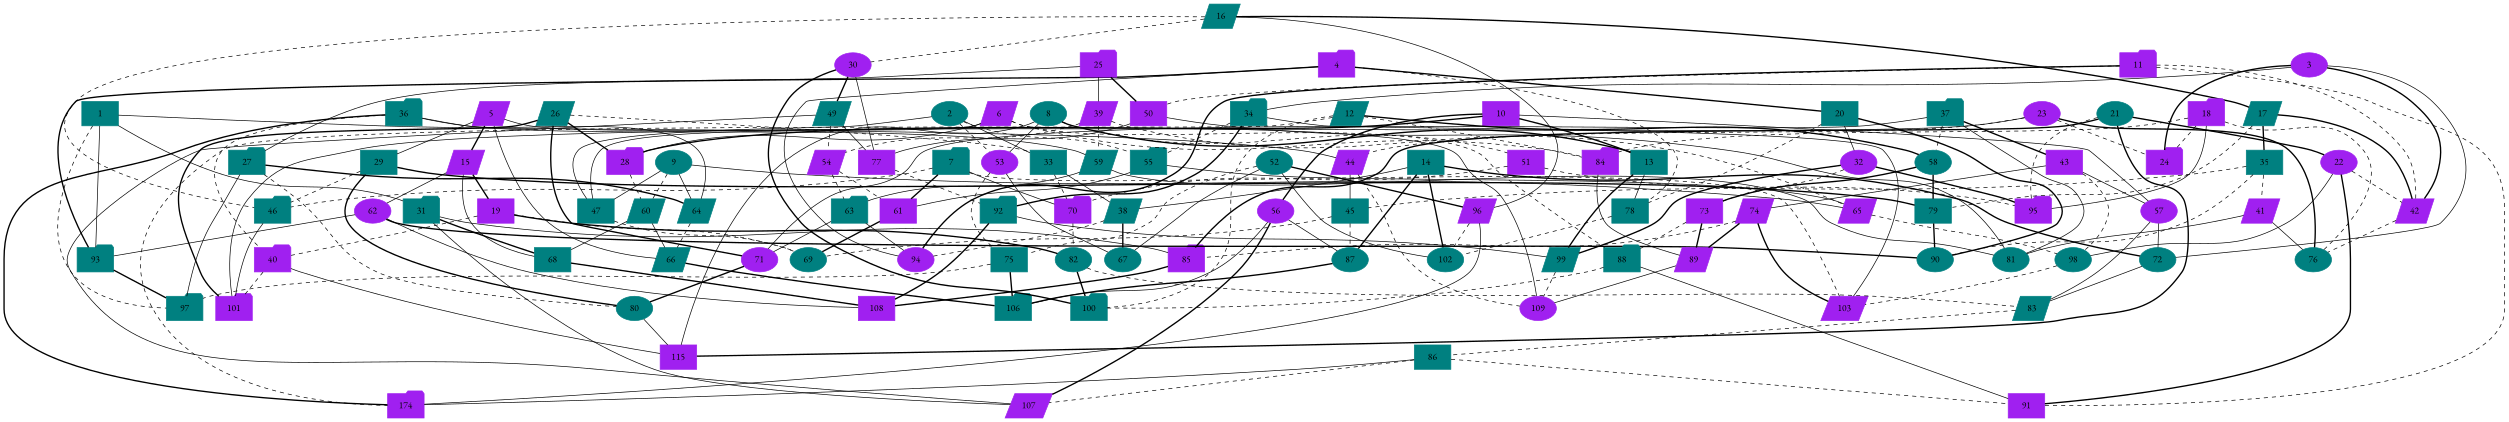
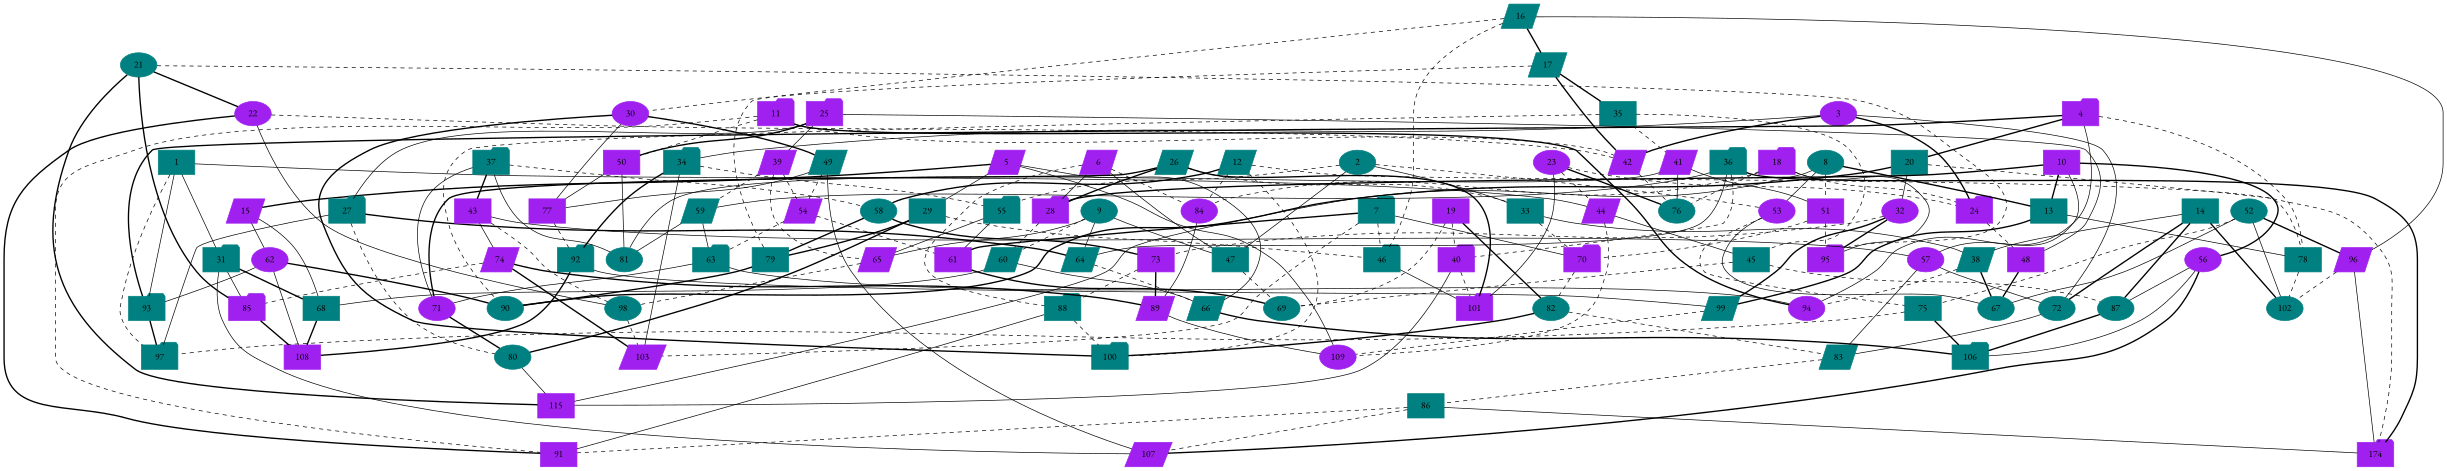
node "84": shape folder -> ellipse
edge "15" -- "19": removed
edge "41" -- "51": added
node "48": added
